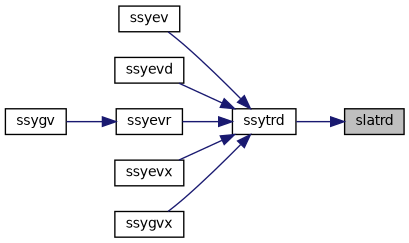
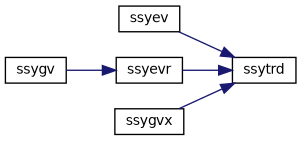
node "ssyevd": removed
node "slatrd": removed
node "ssyevx": removed
